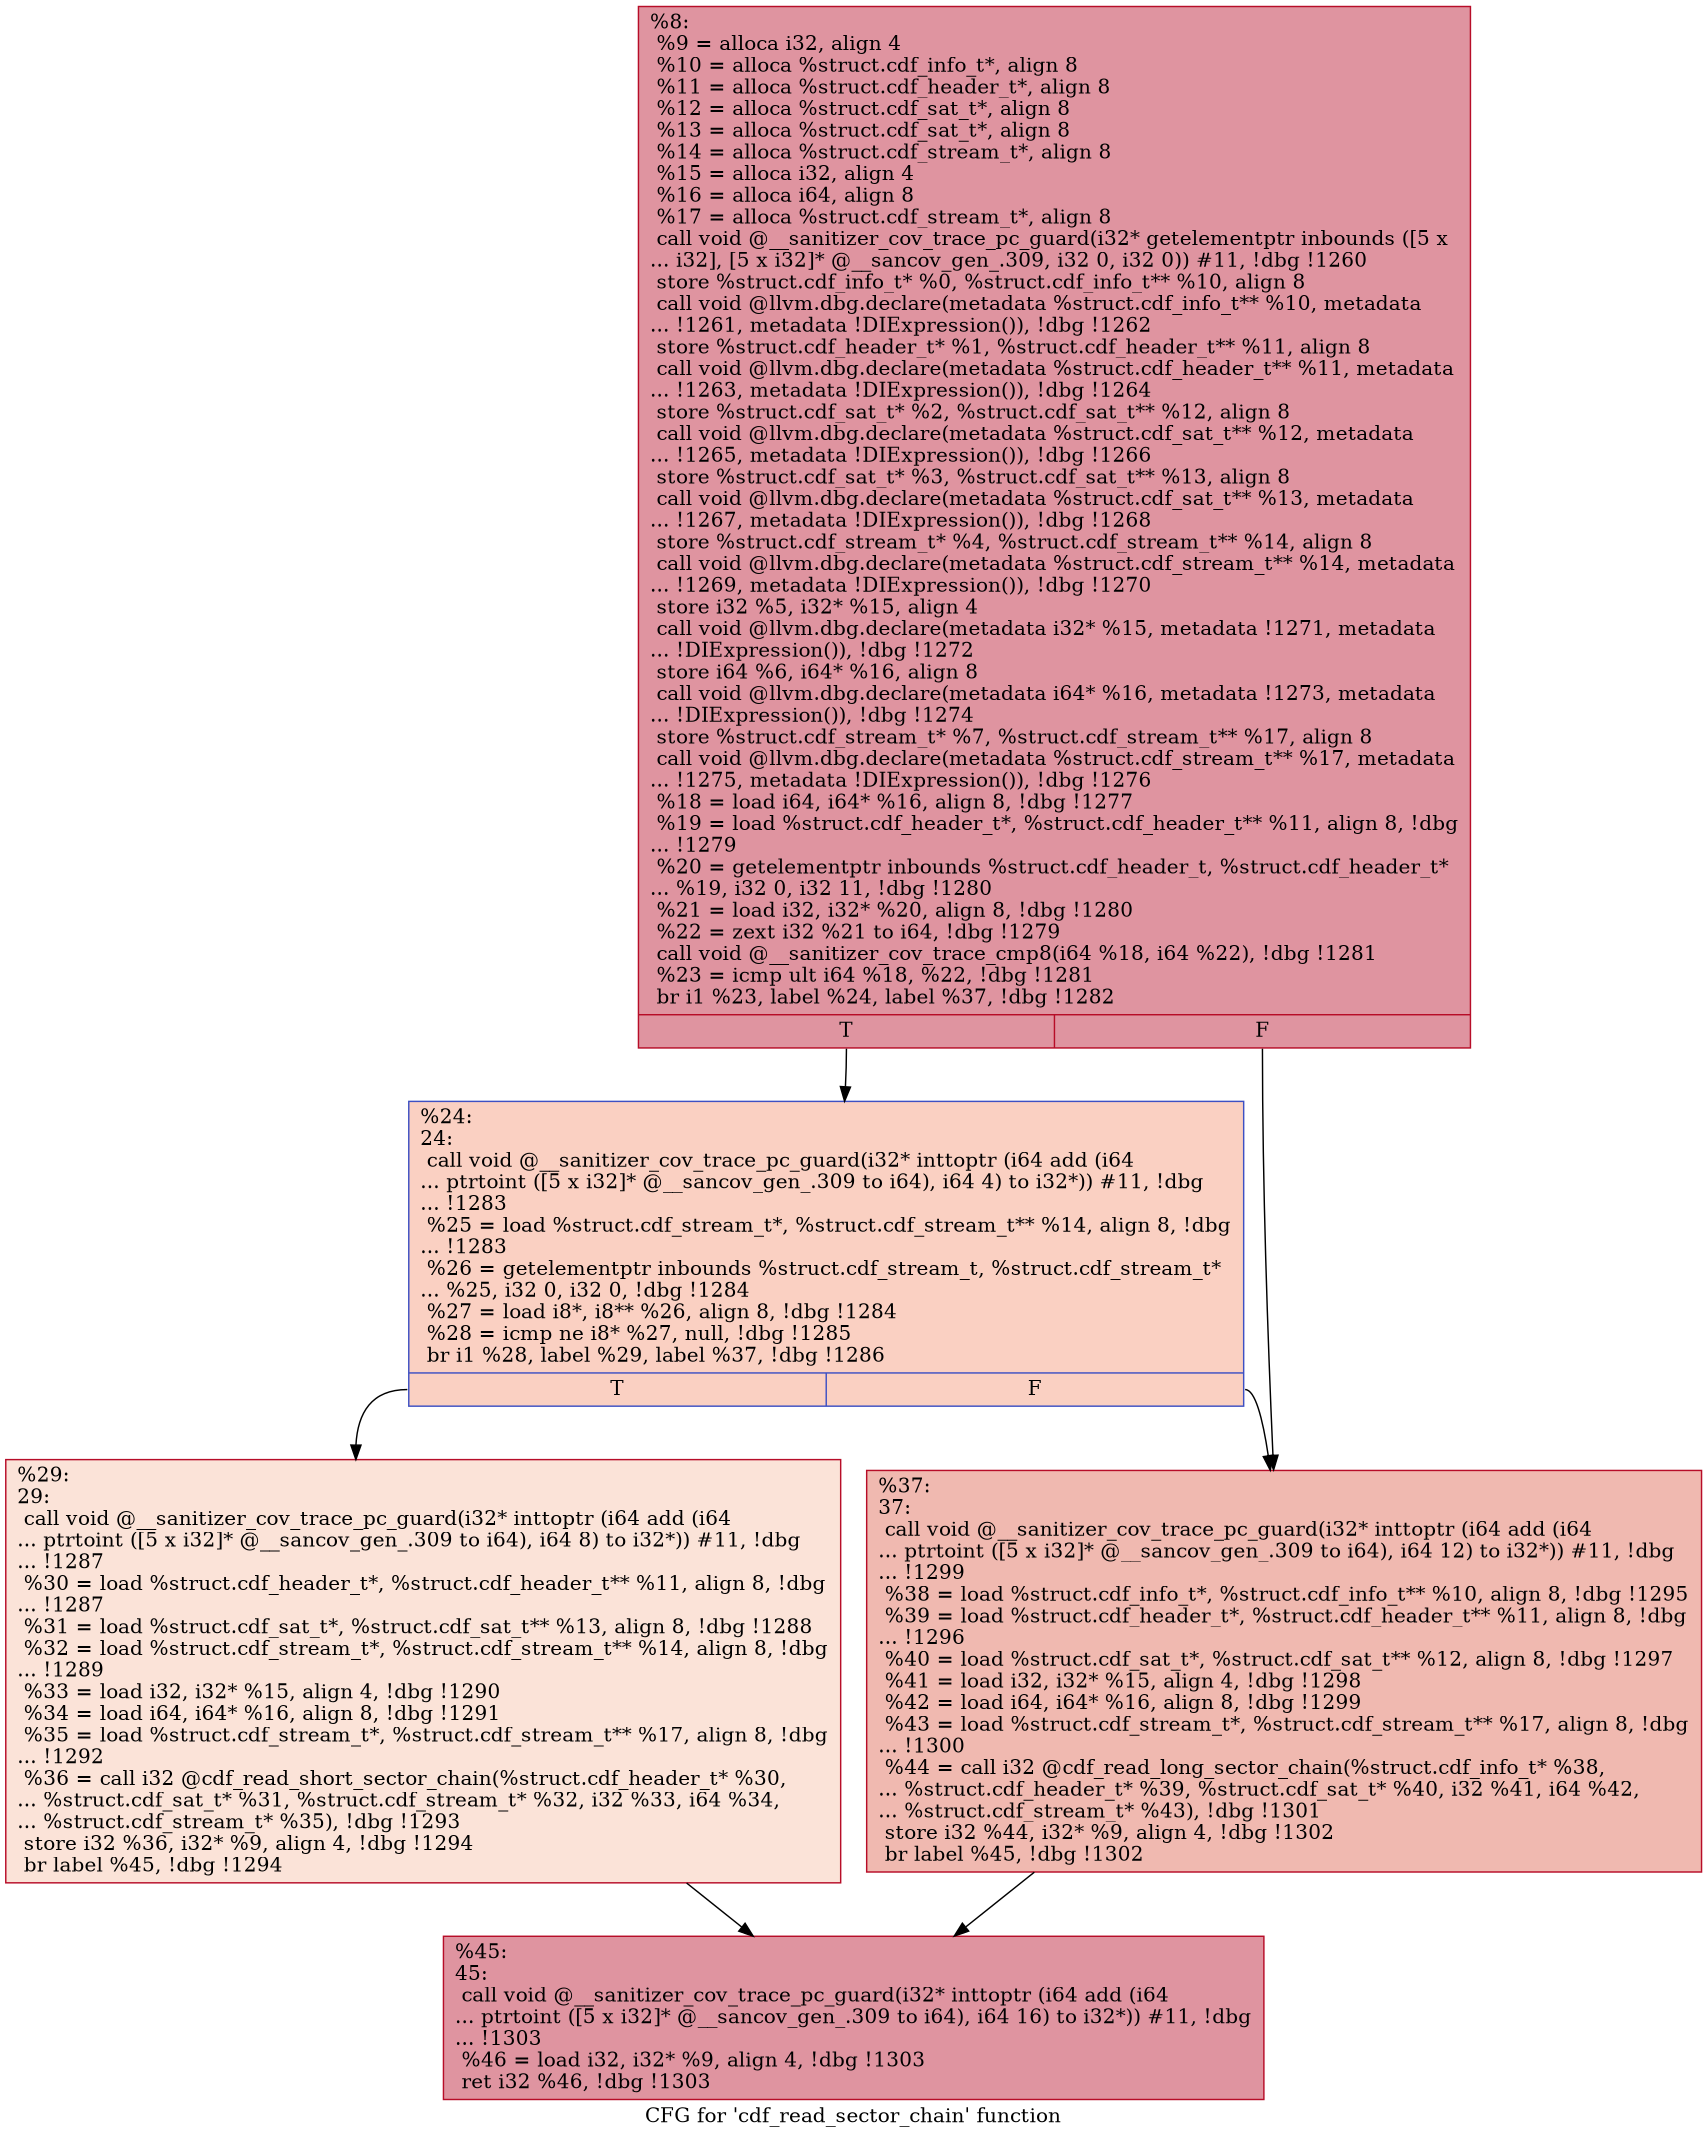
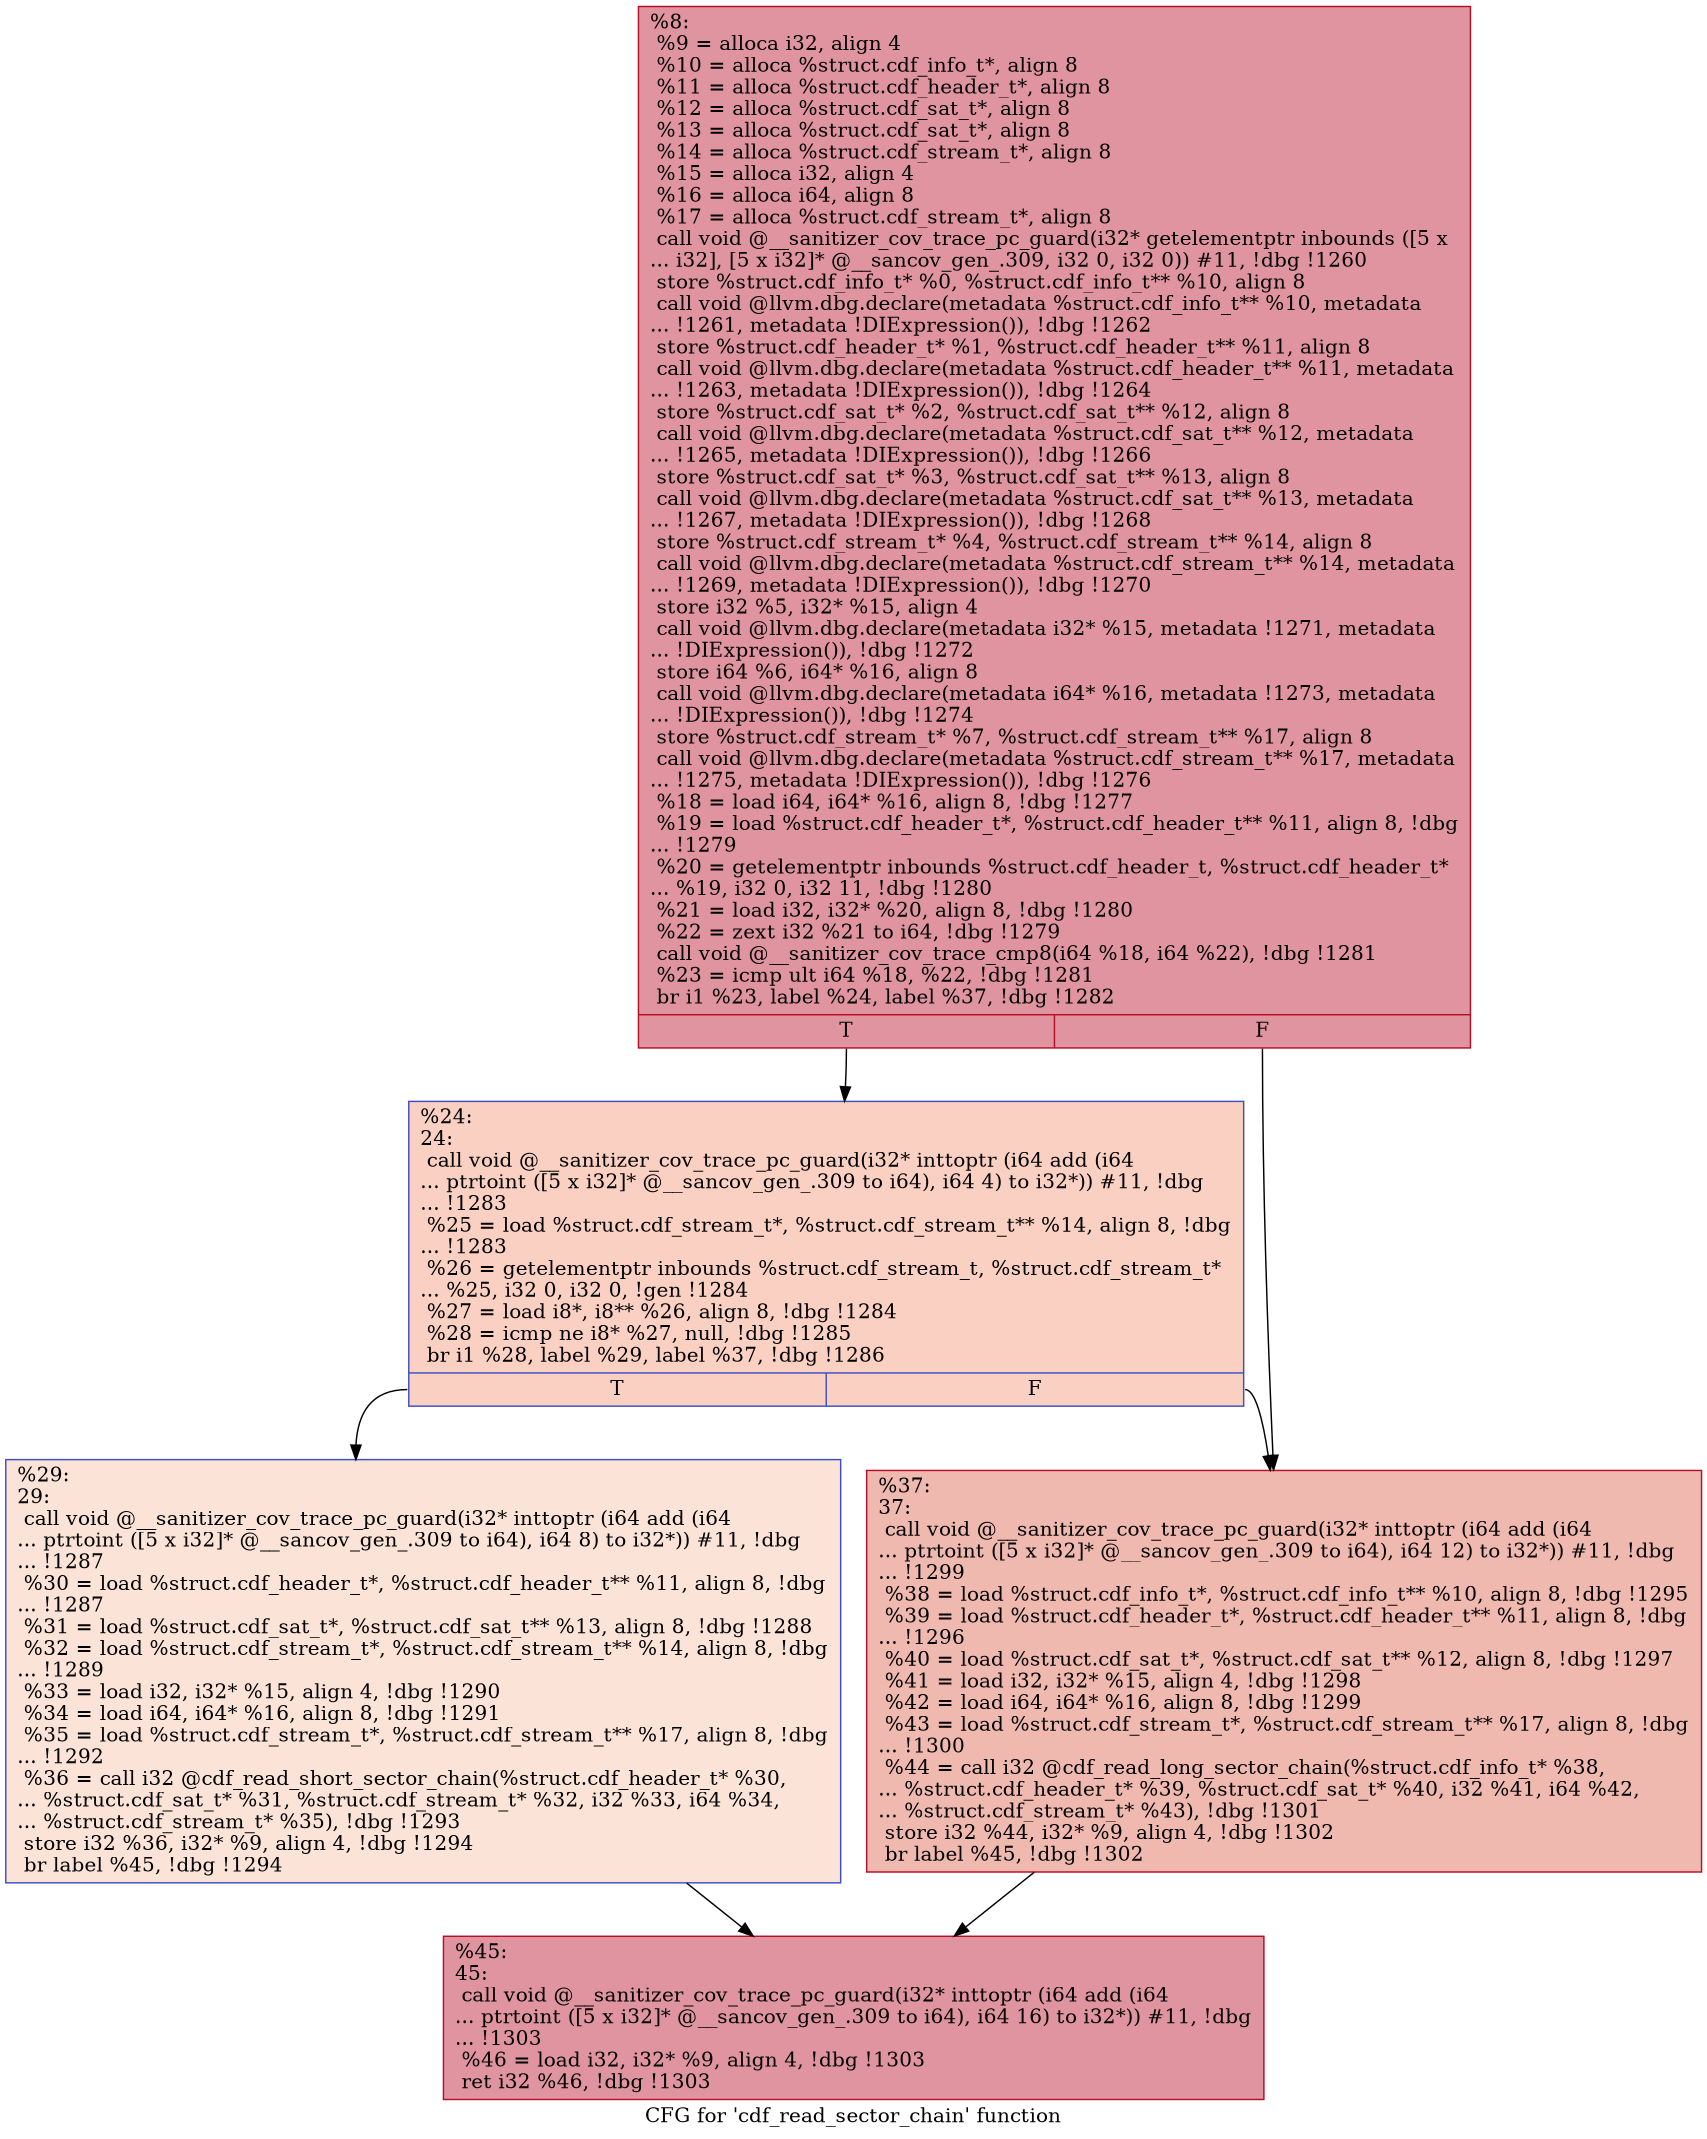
node "%24:": text "... %25, i32 0, i32 0, !dbg !1284" -> "... %25, i32 0, i32 0, !gen !1284"
node "%29:": color #b70d28ff -> #3d50c3ff
